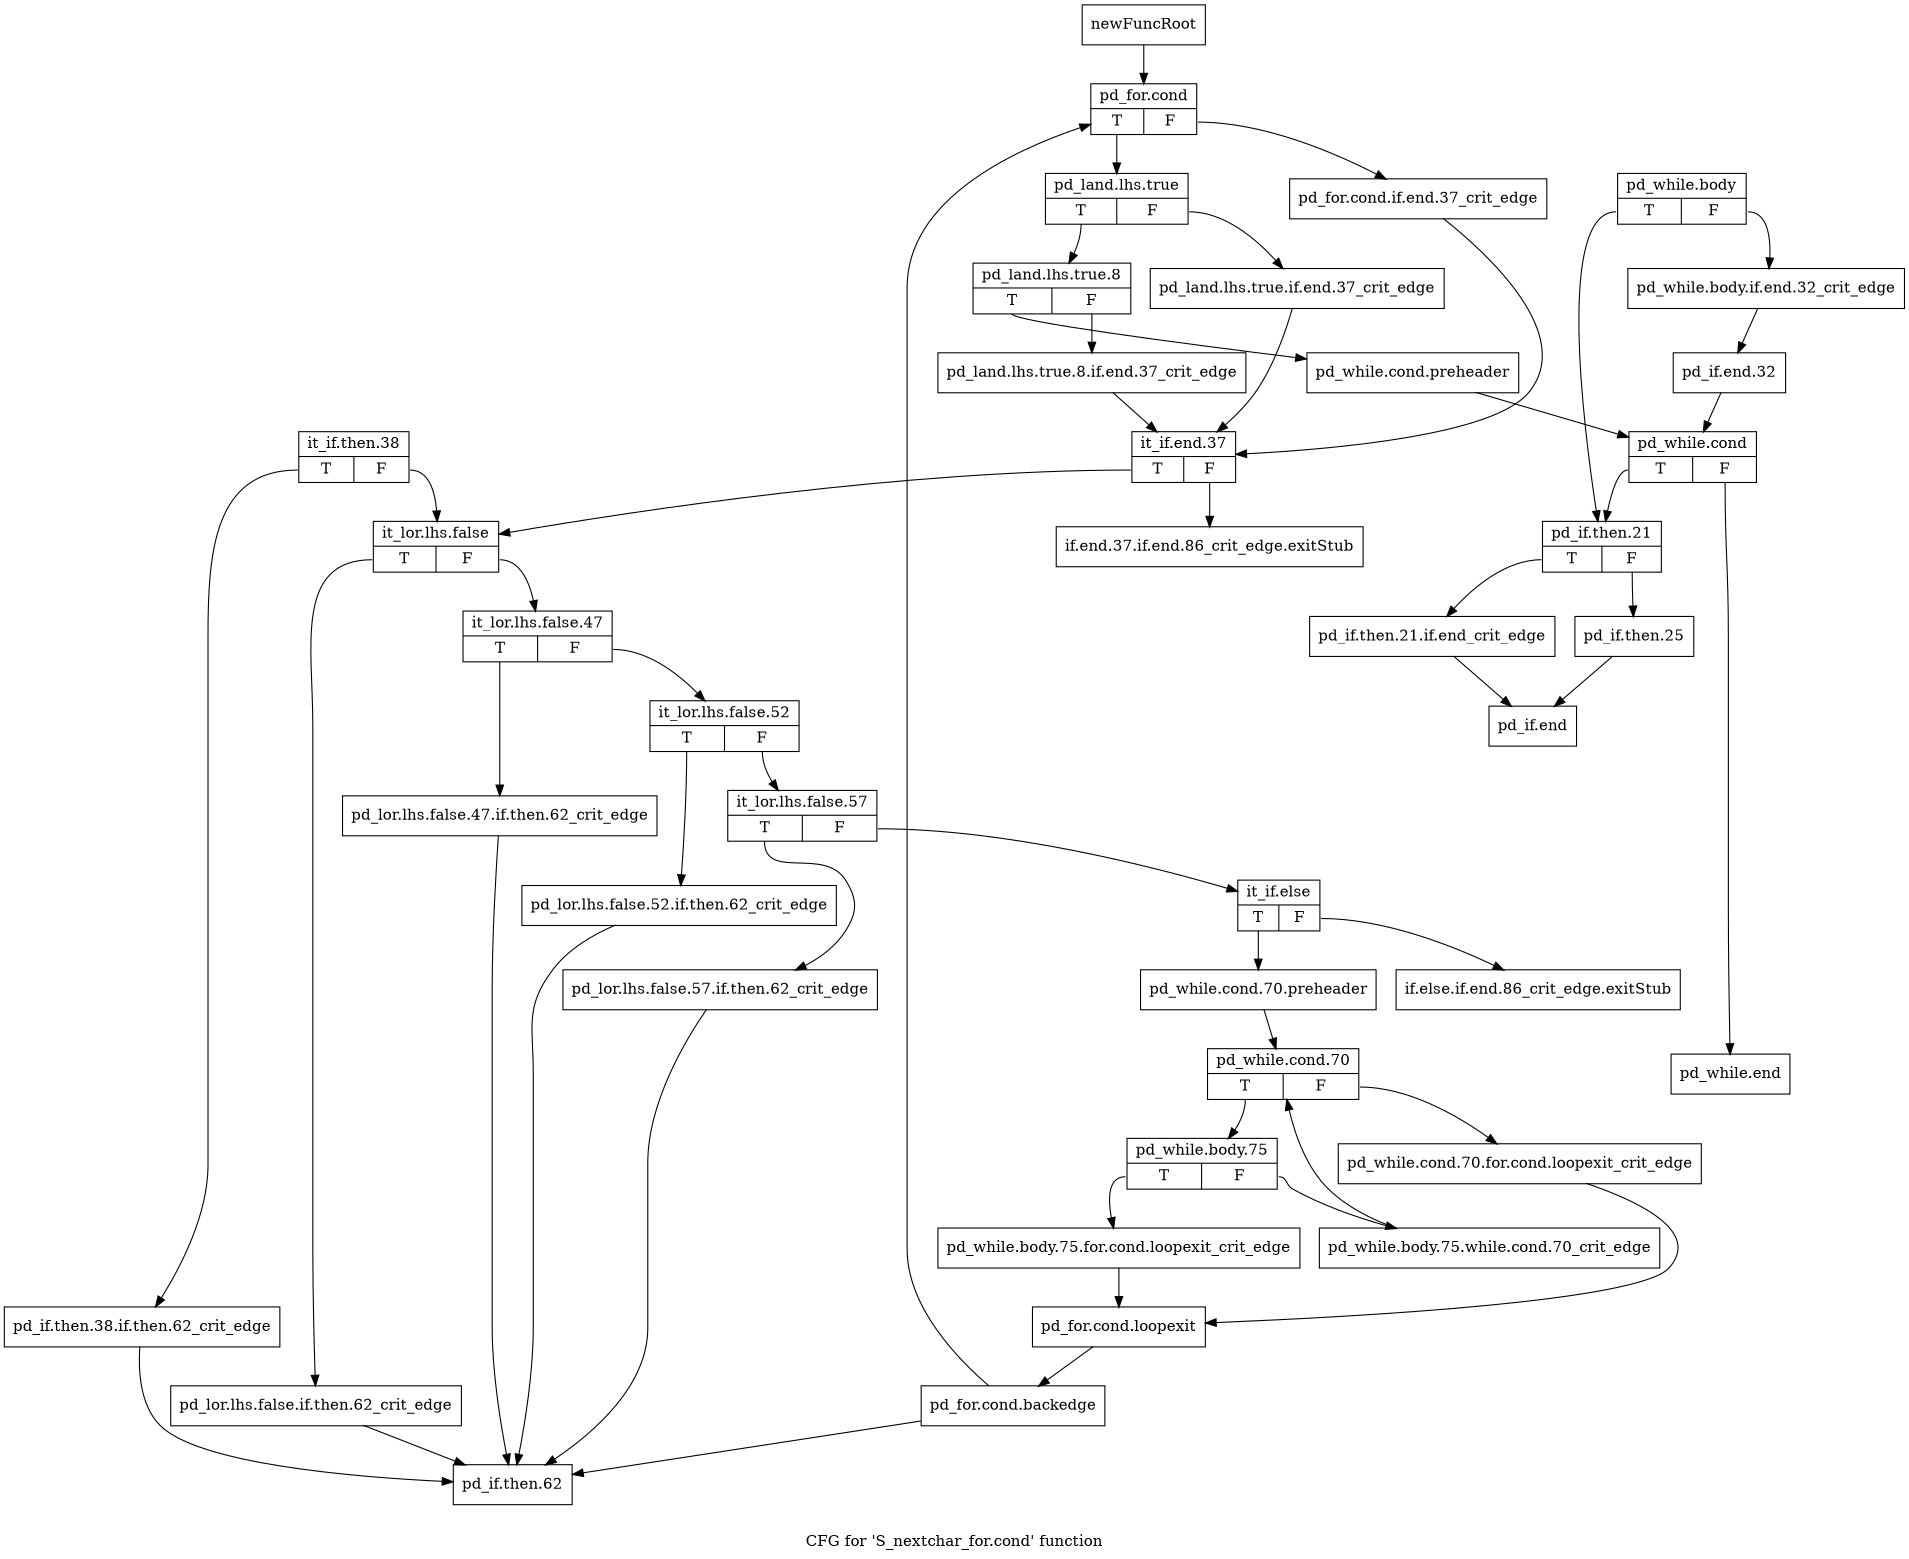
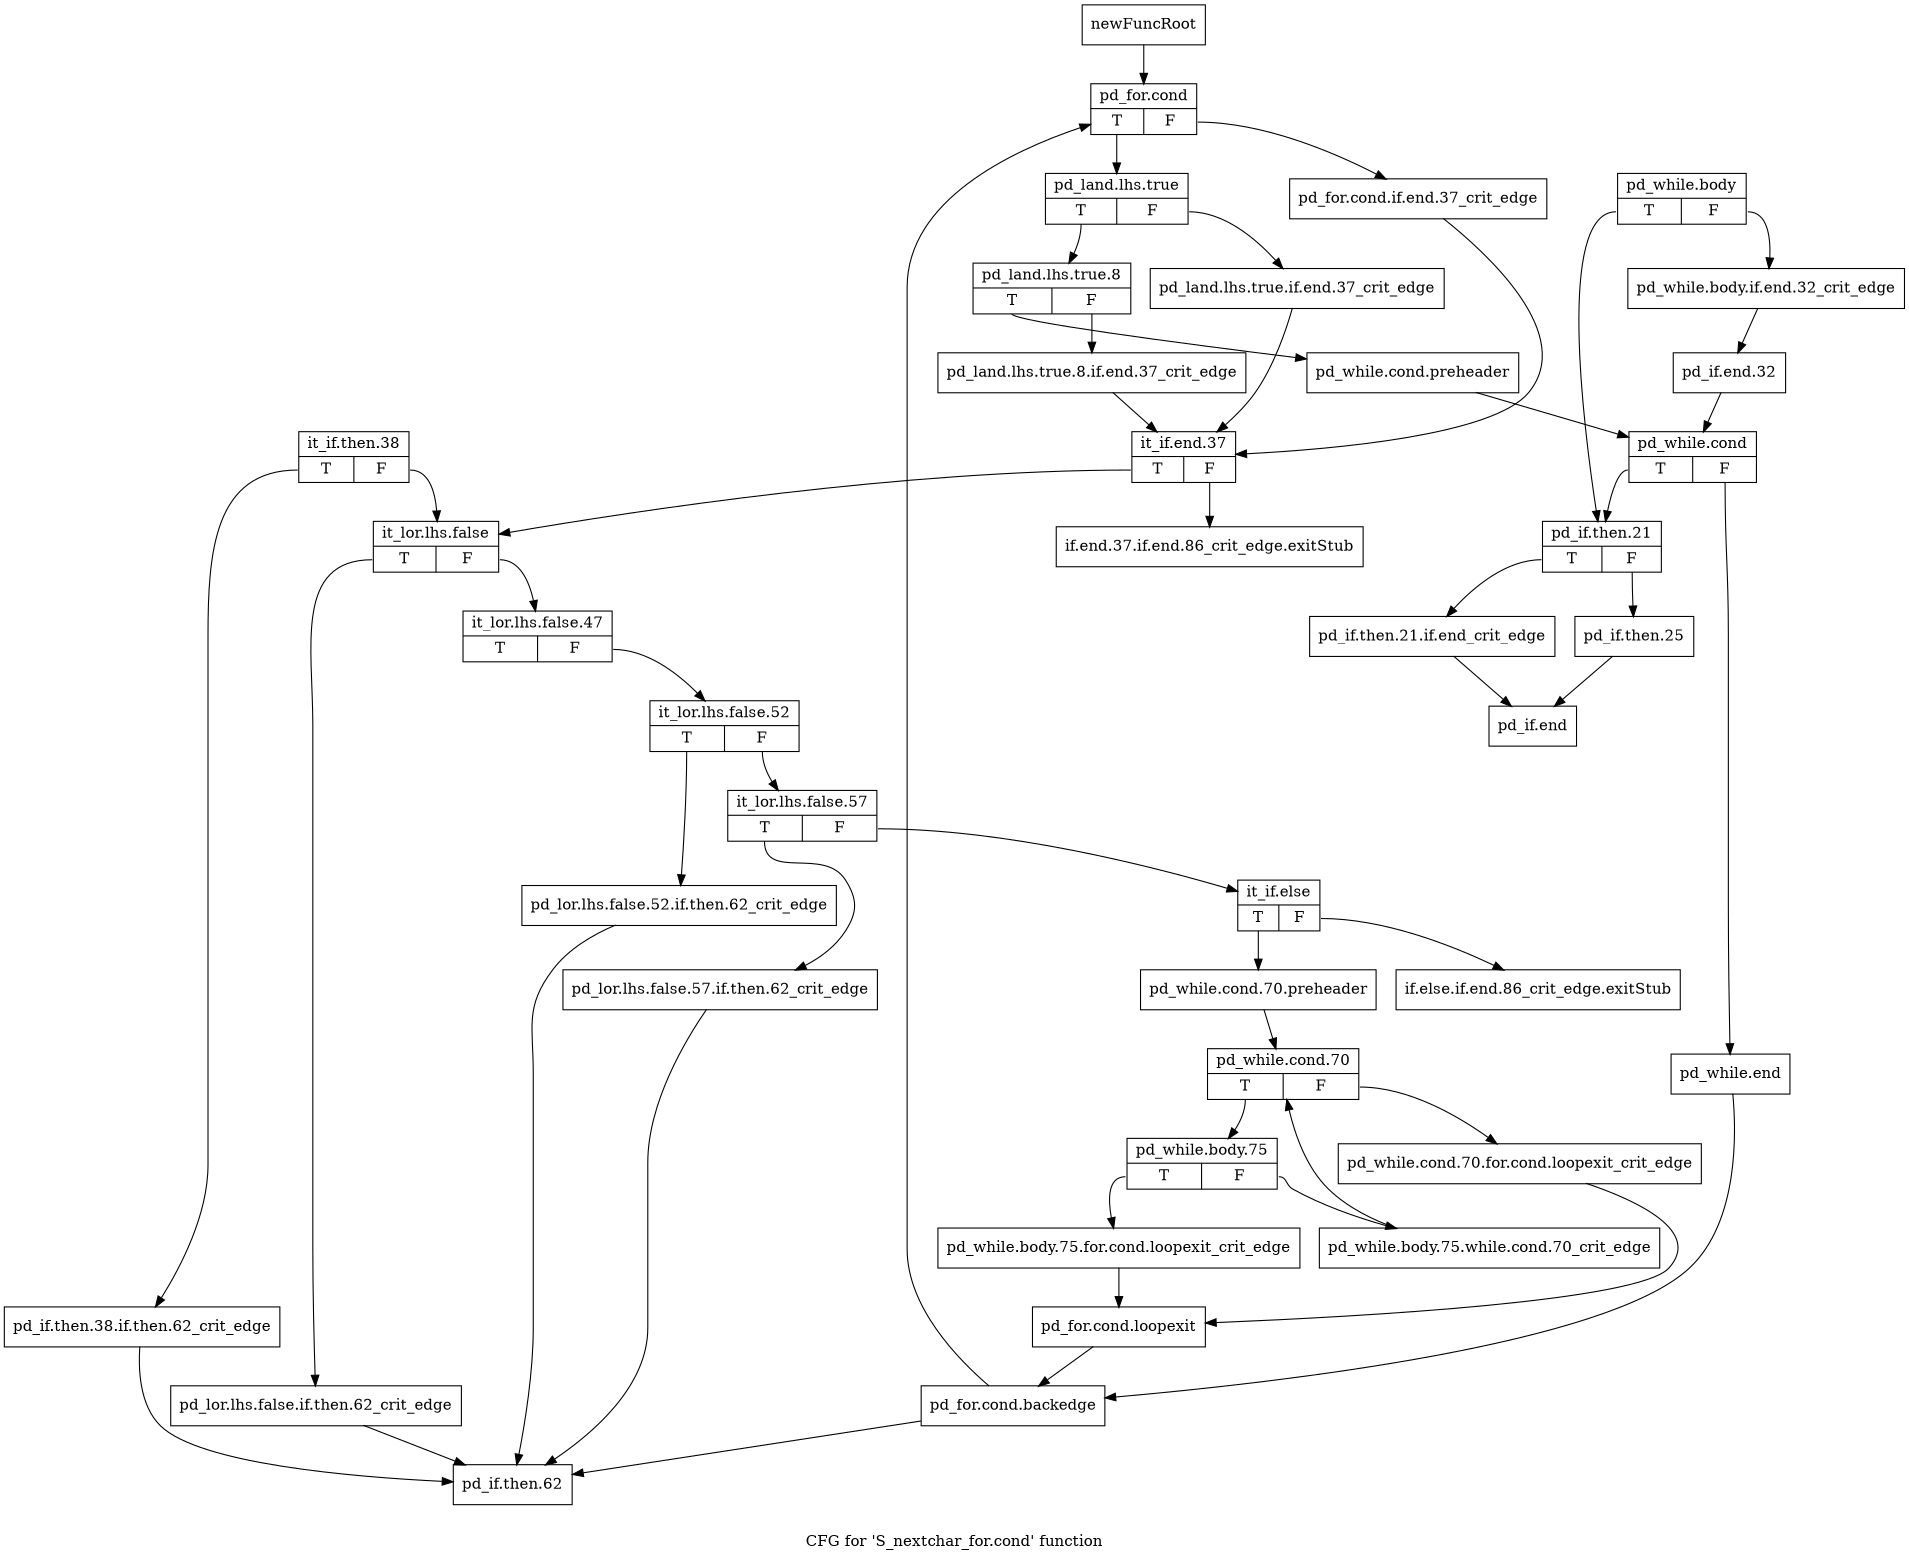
node "pd_lor.lhs.false.47.if.then.62_crit_edge": removed
edge "pd_while.end" -> "pd_for.cond.backedge": added
